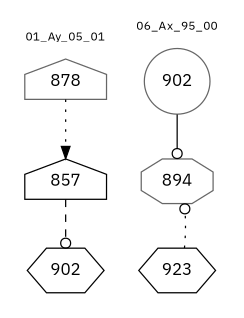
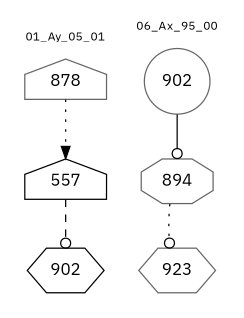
node "857": label "857" -> "557"
edge "923" -> "894": reversed
node "923": color black -> gray40
